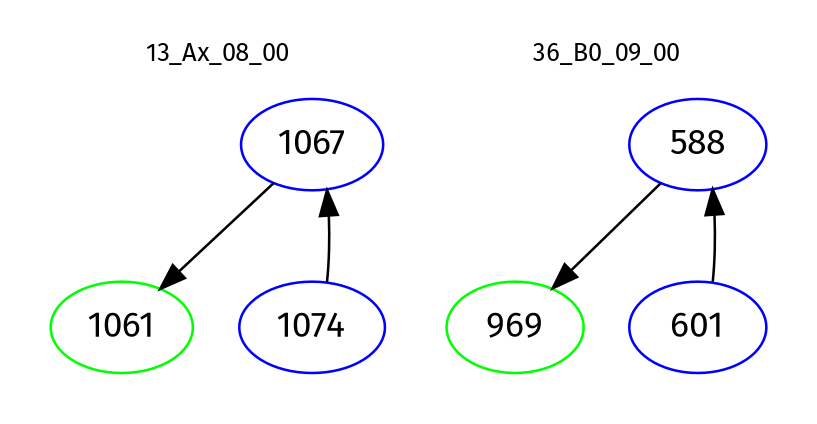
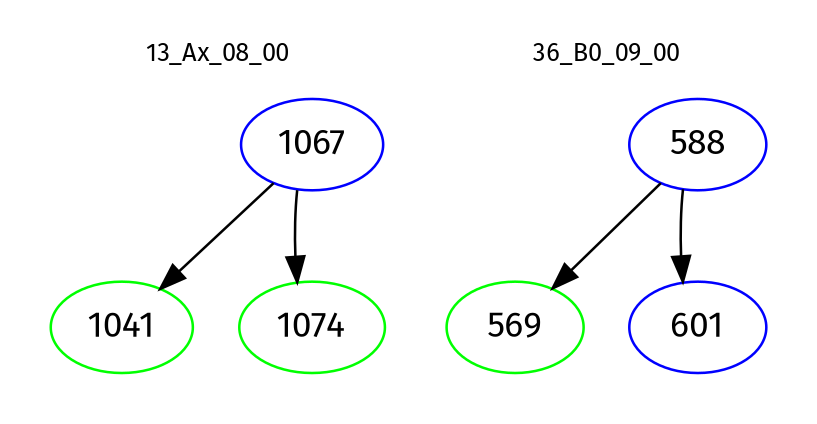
edge "1074" -> "1067": reversed
edge "601" -> "588": reversed
node "1061": label "1061" -> "1041"
node "1074": color blue -> green
node "969": label "969" -> "569"
